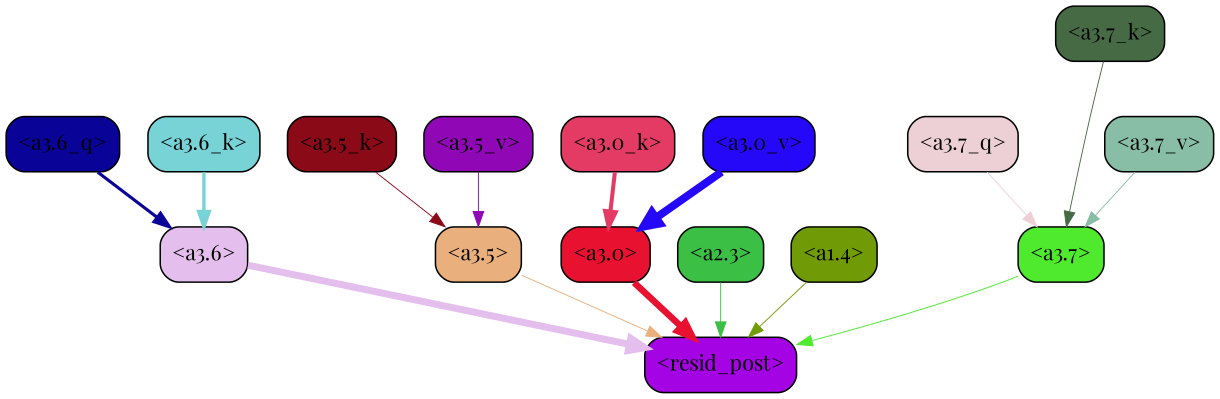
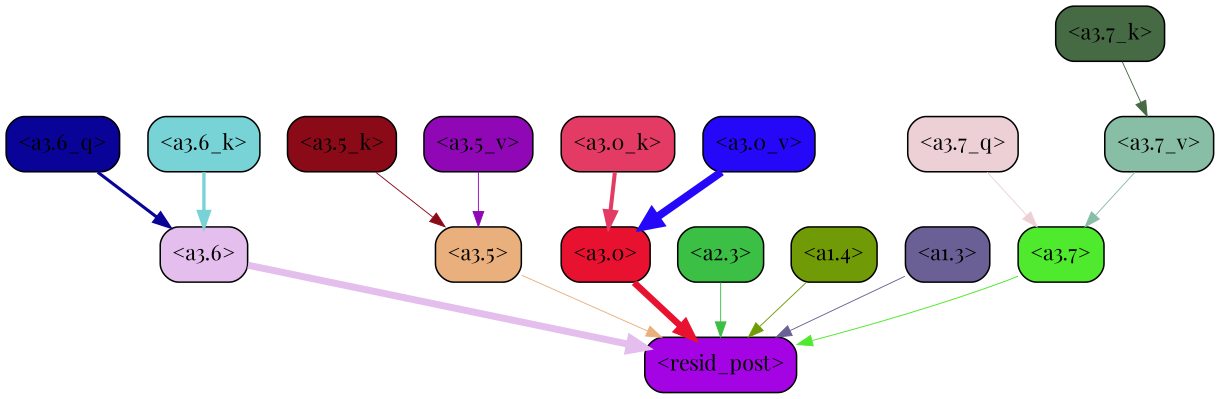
edge "<a3.7_k>" -> "<a3.7>": now "<a3.7_k>" -> "<a3.7_v>"
node "<a1.3>": added
